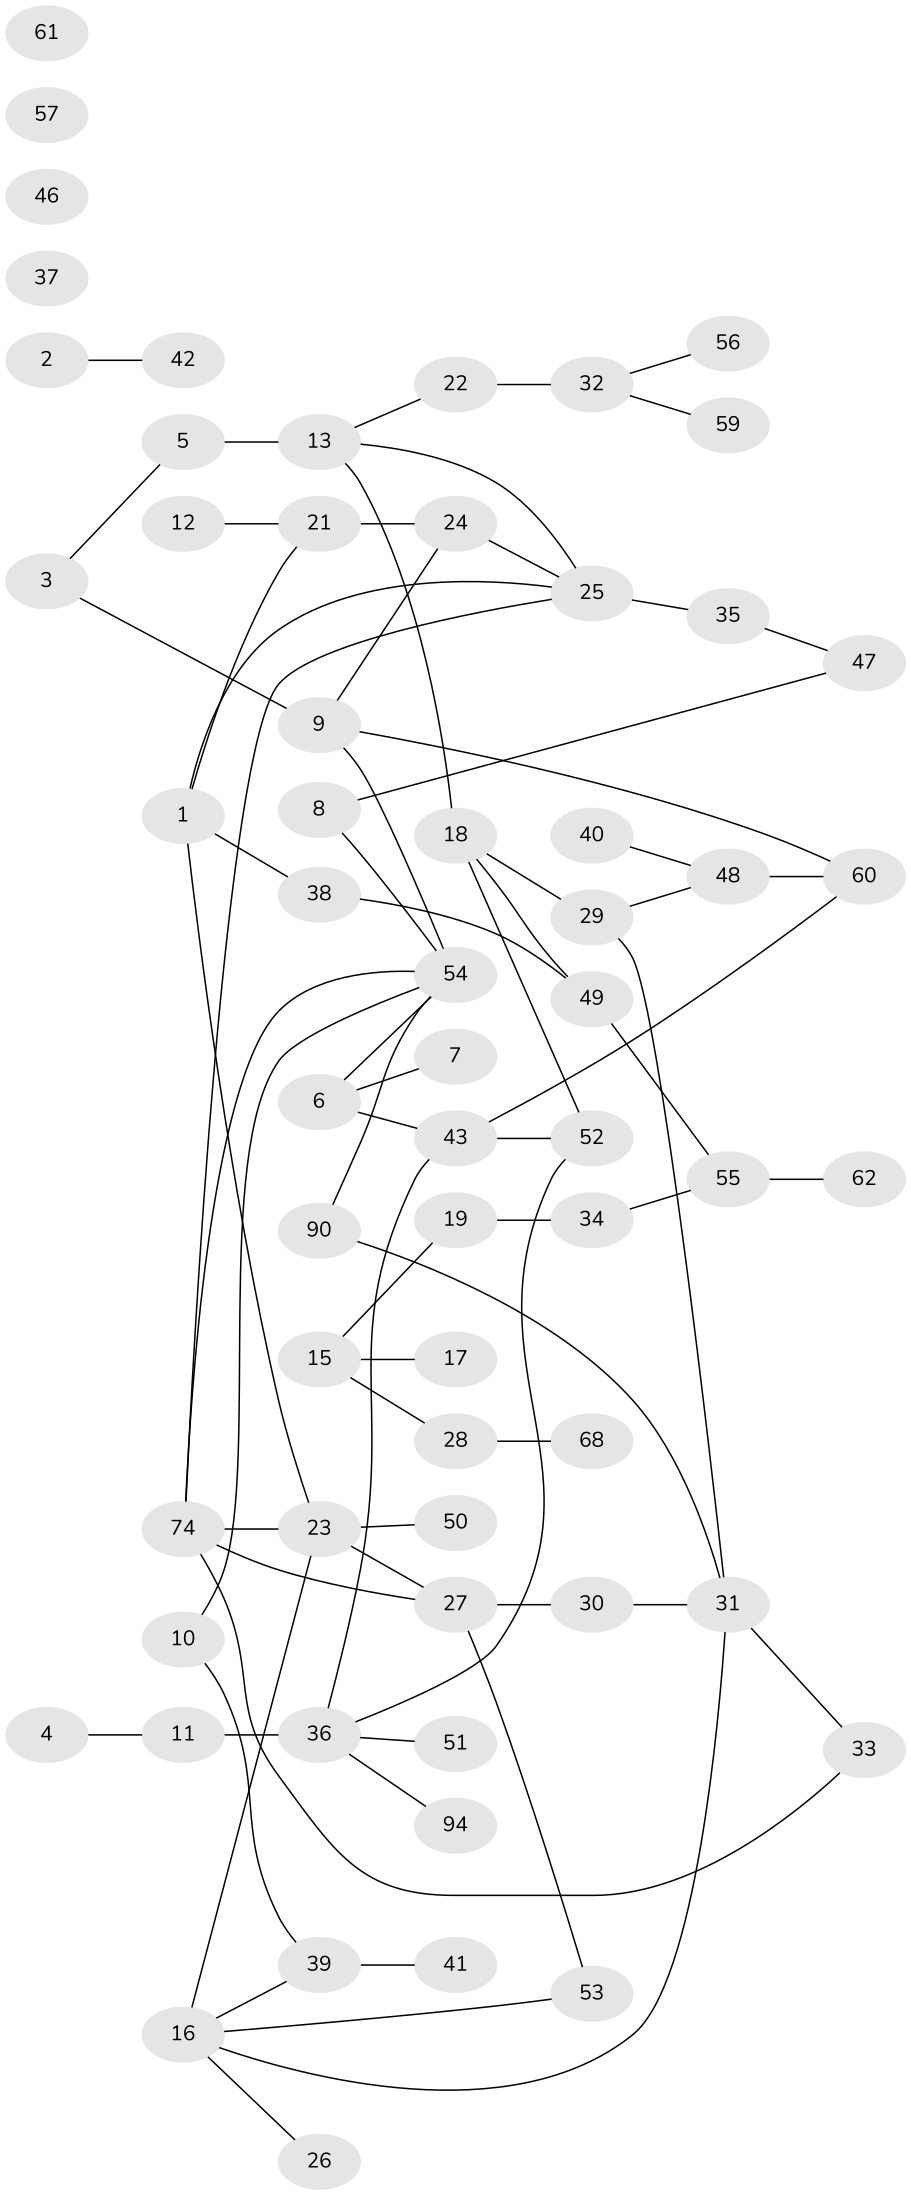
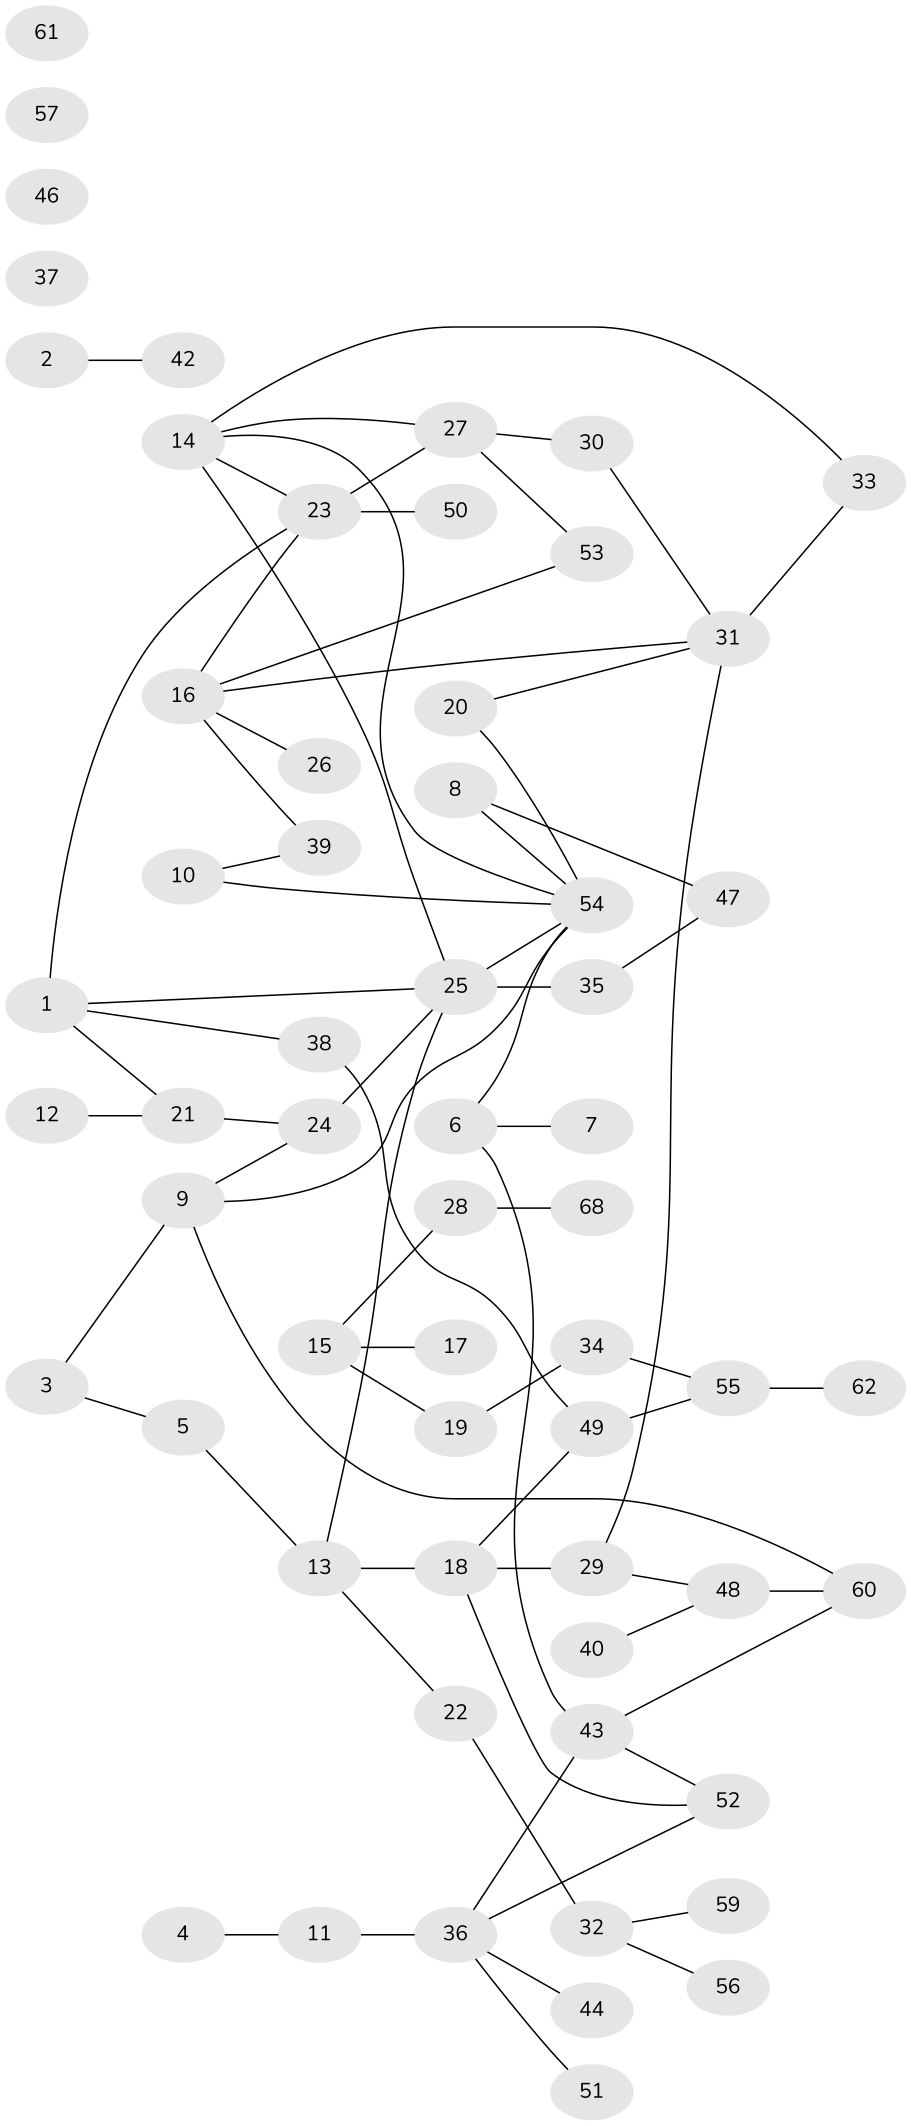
edge "54" -- "25": added
node "90": label "90" -> "20"
node "74": label "74" -> "14"
node "94": label "94" -> "44"
node "41": removed
